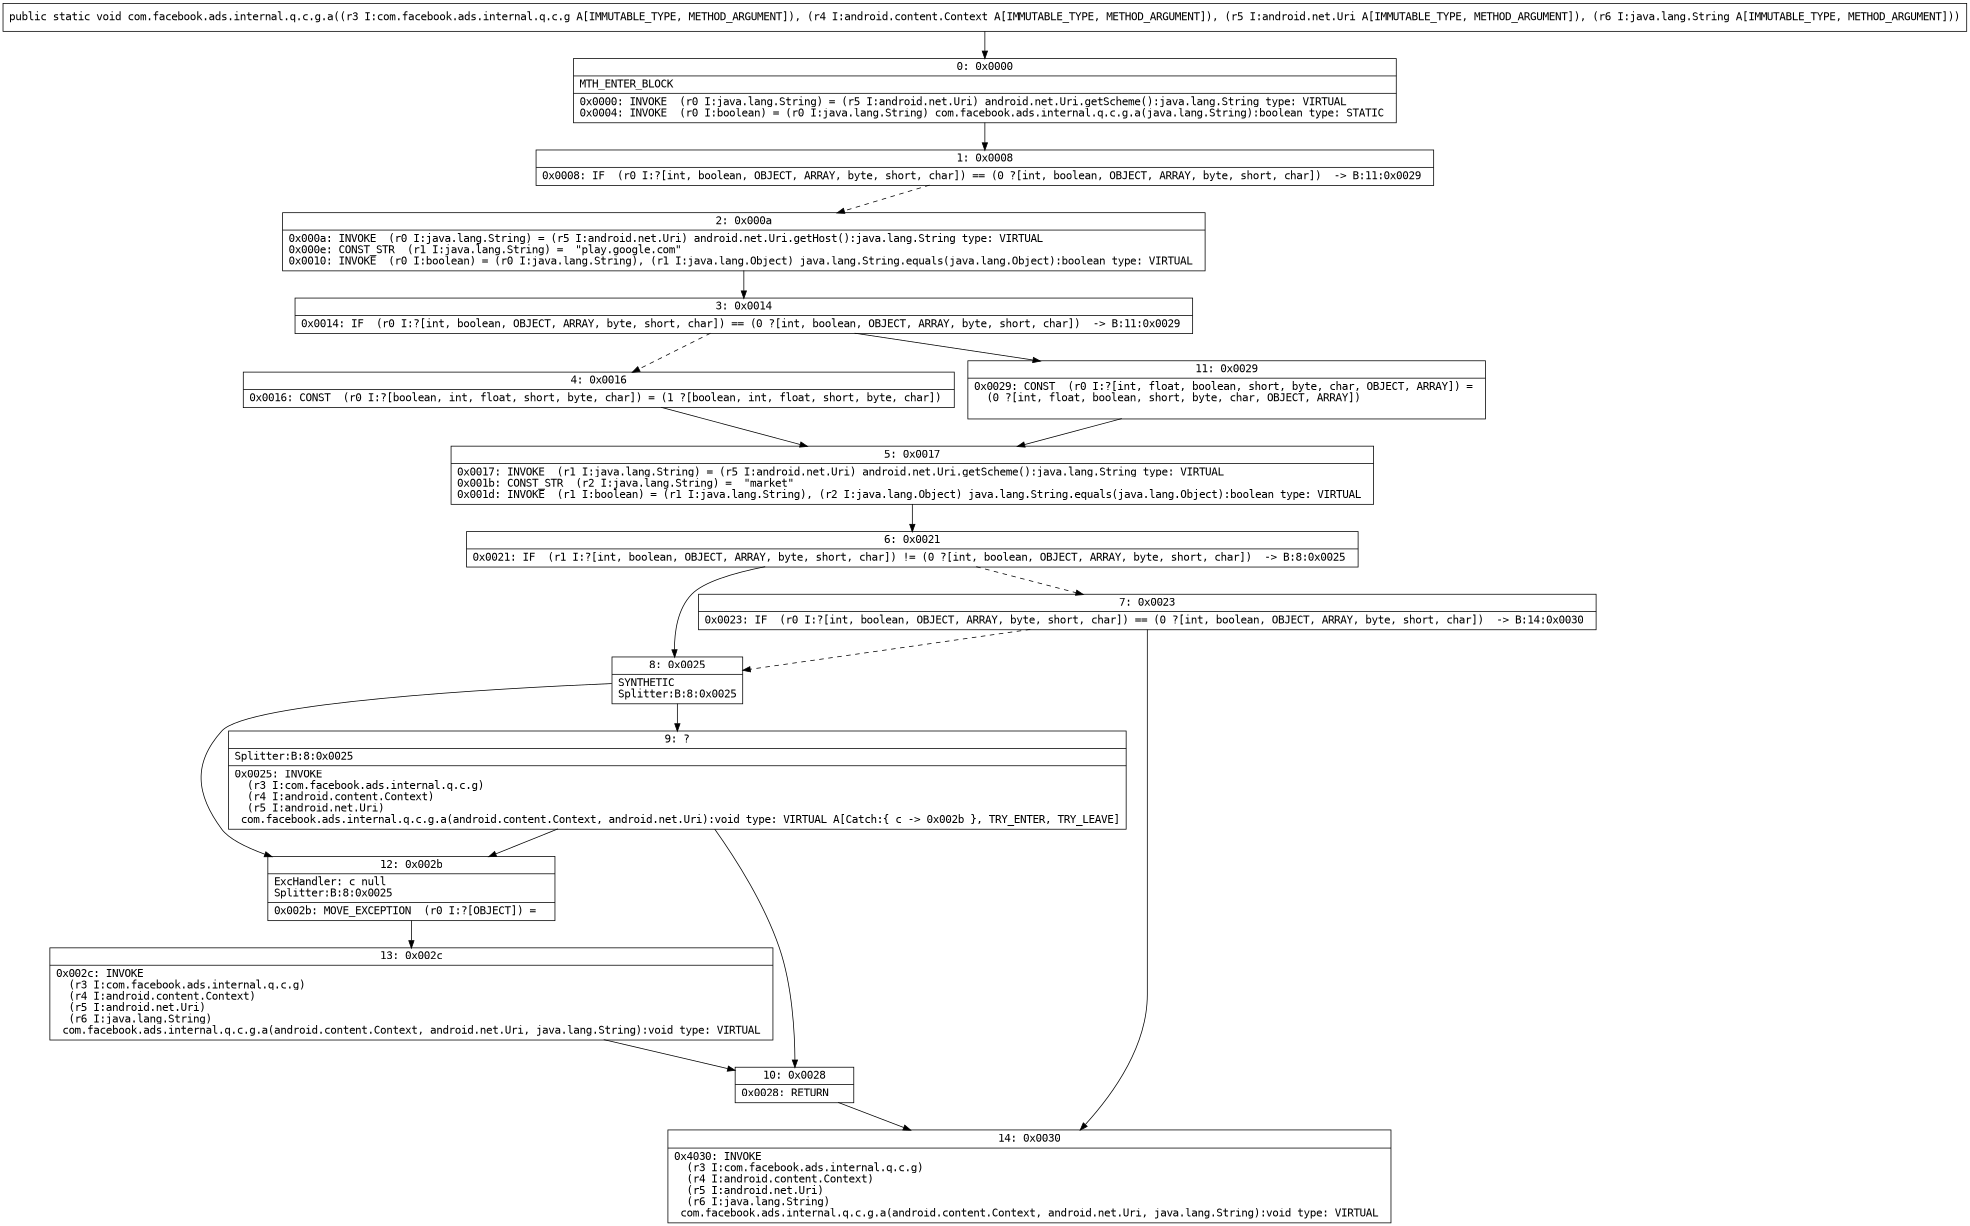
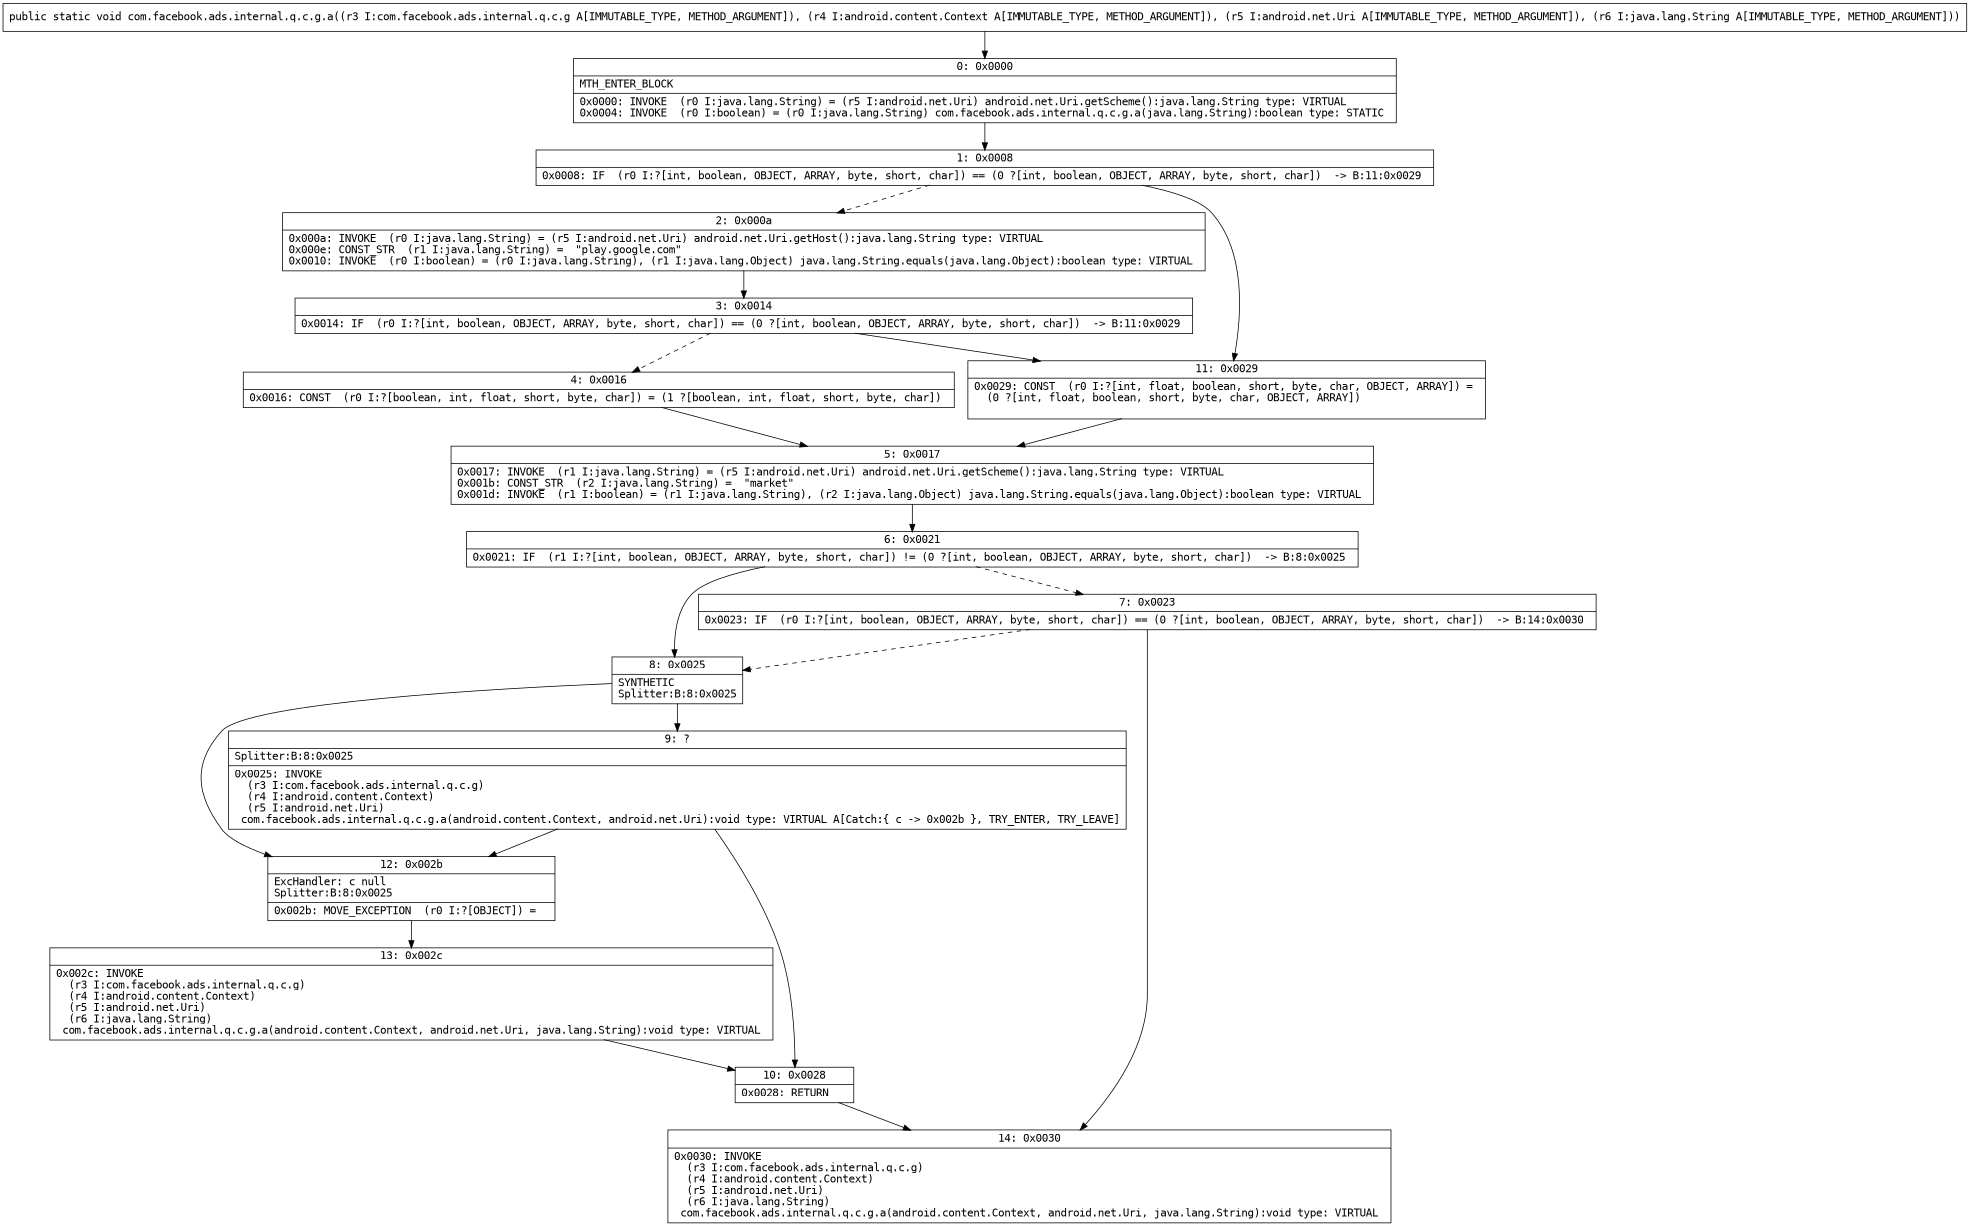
edge "1: 0x0008" -> "11: 0x0029": added
node "14: 0x0030": text "0x4030: INVOKE" -> "0x0030: INVOKE"
